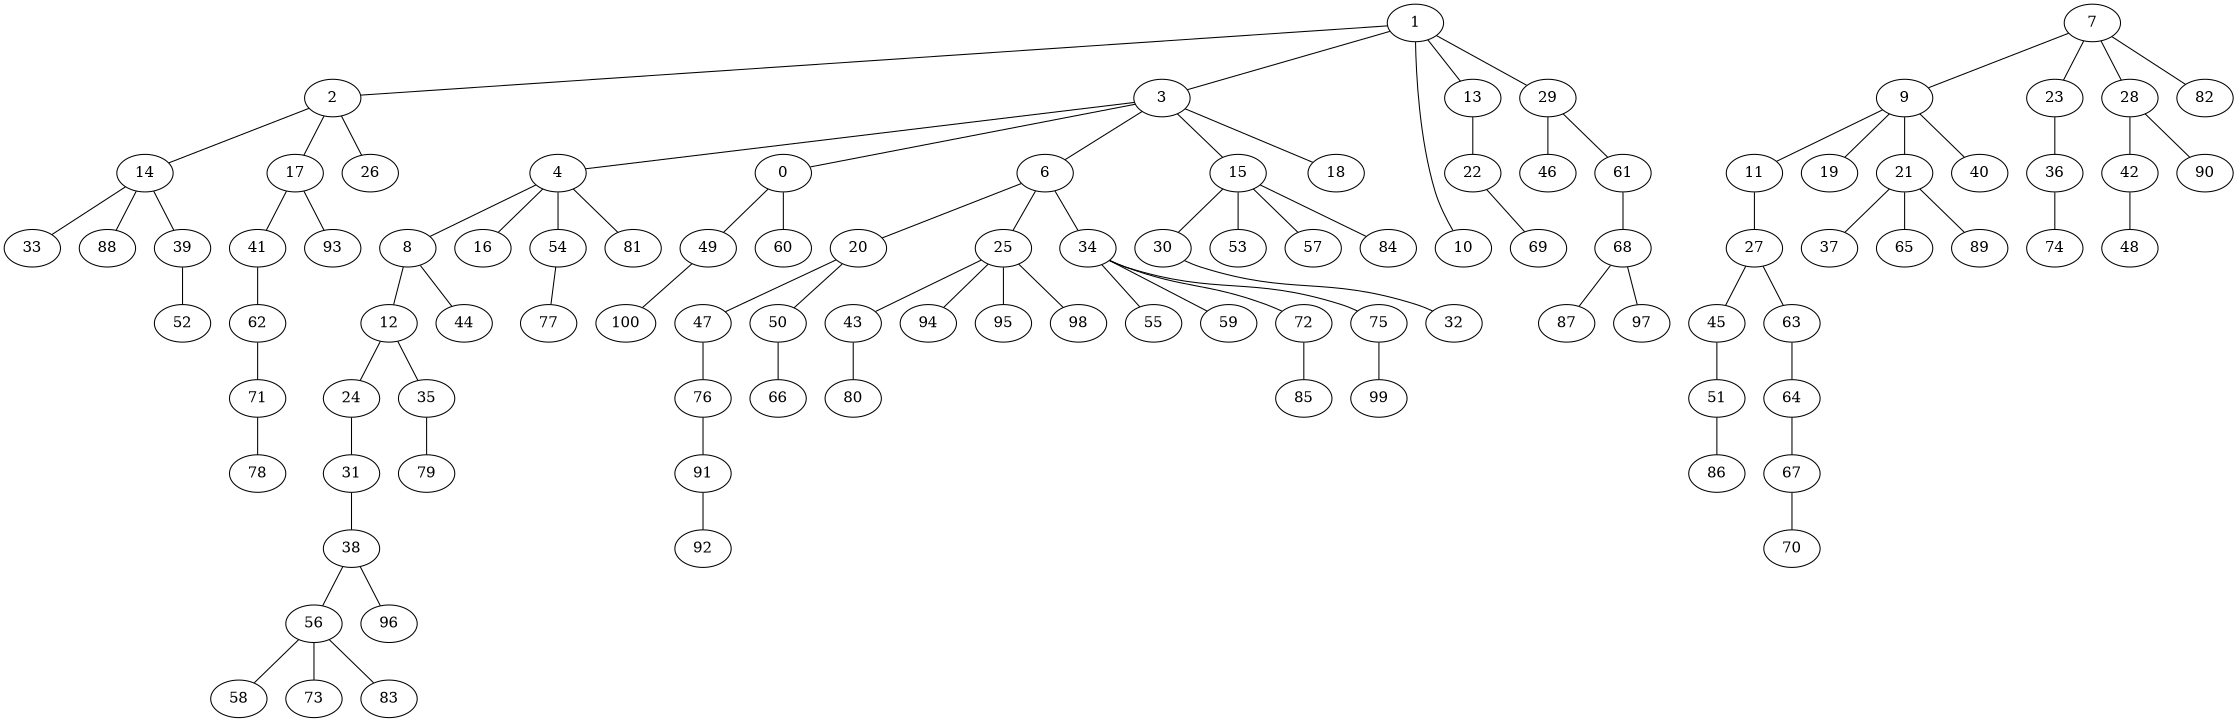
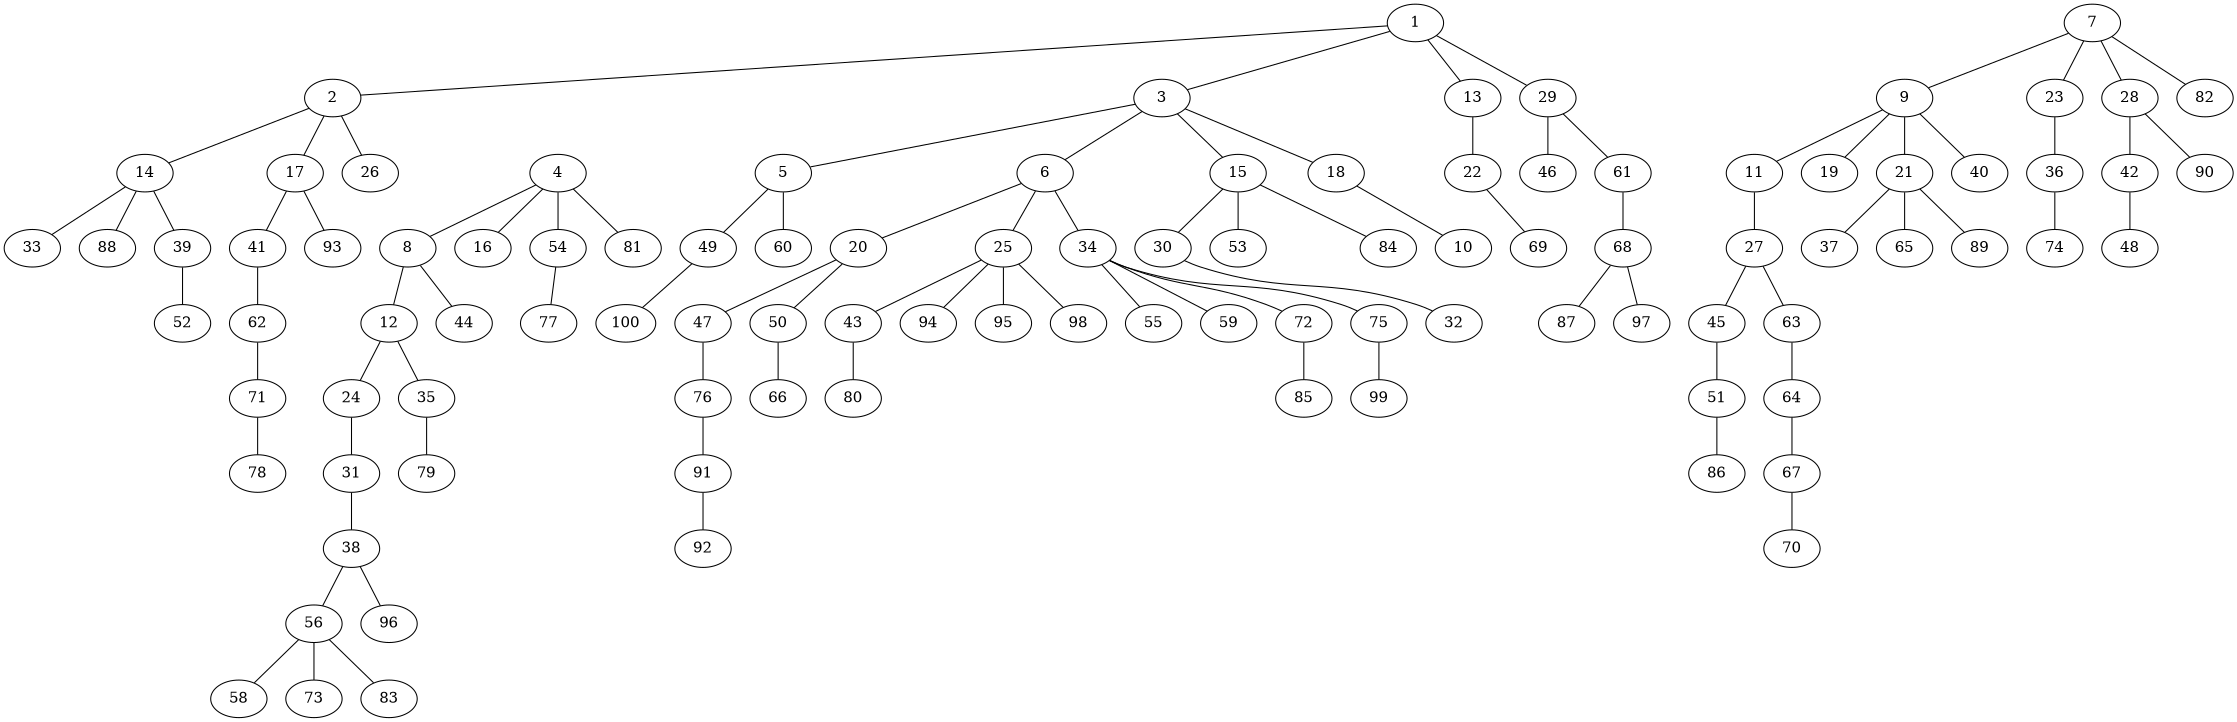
edge "3" -- "4": removed
edge "1" -- "10": now "18" -- "10"
node "0": label "0" -> "5"
node "57": removed
